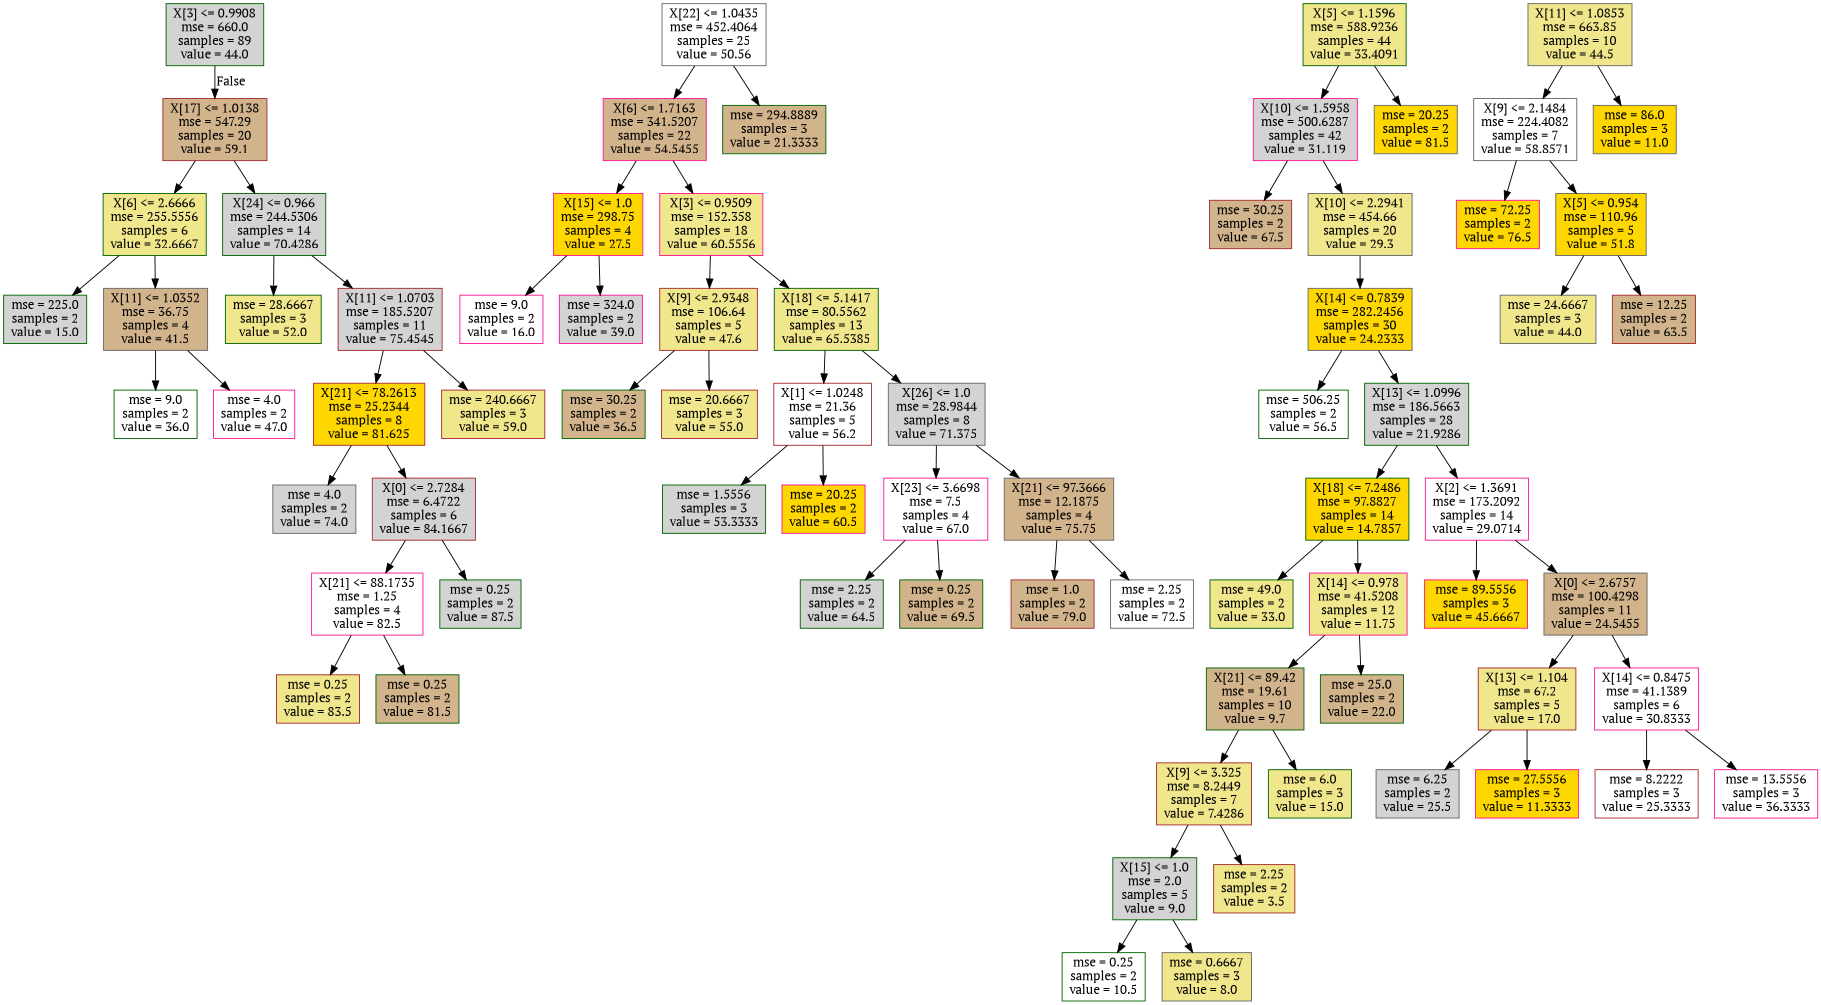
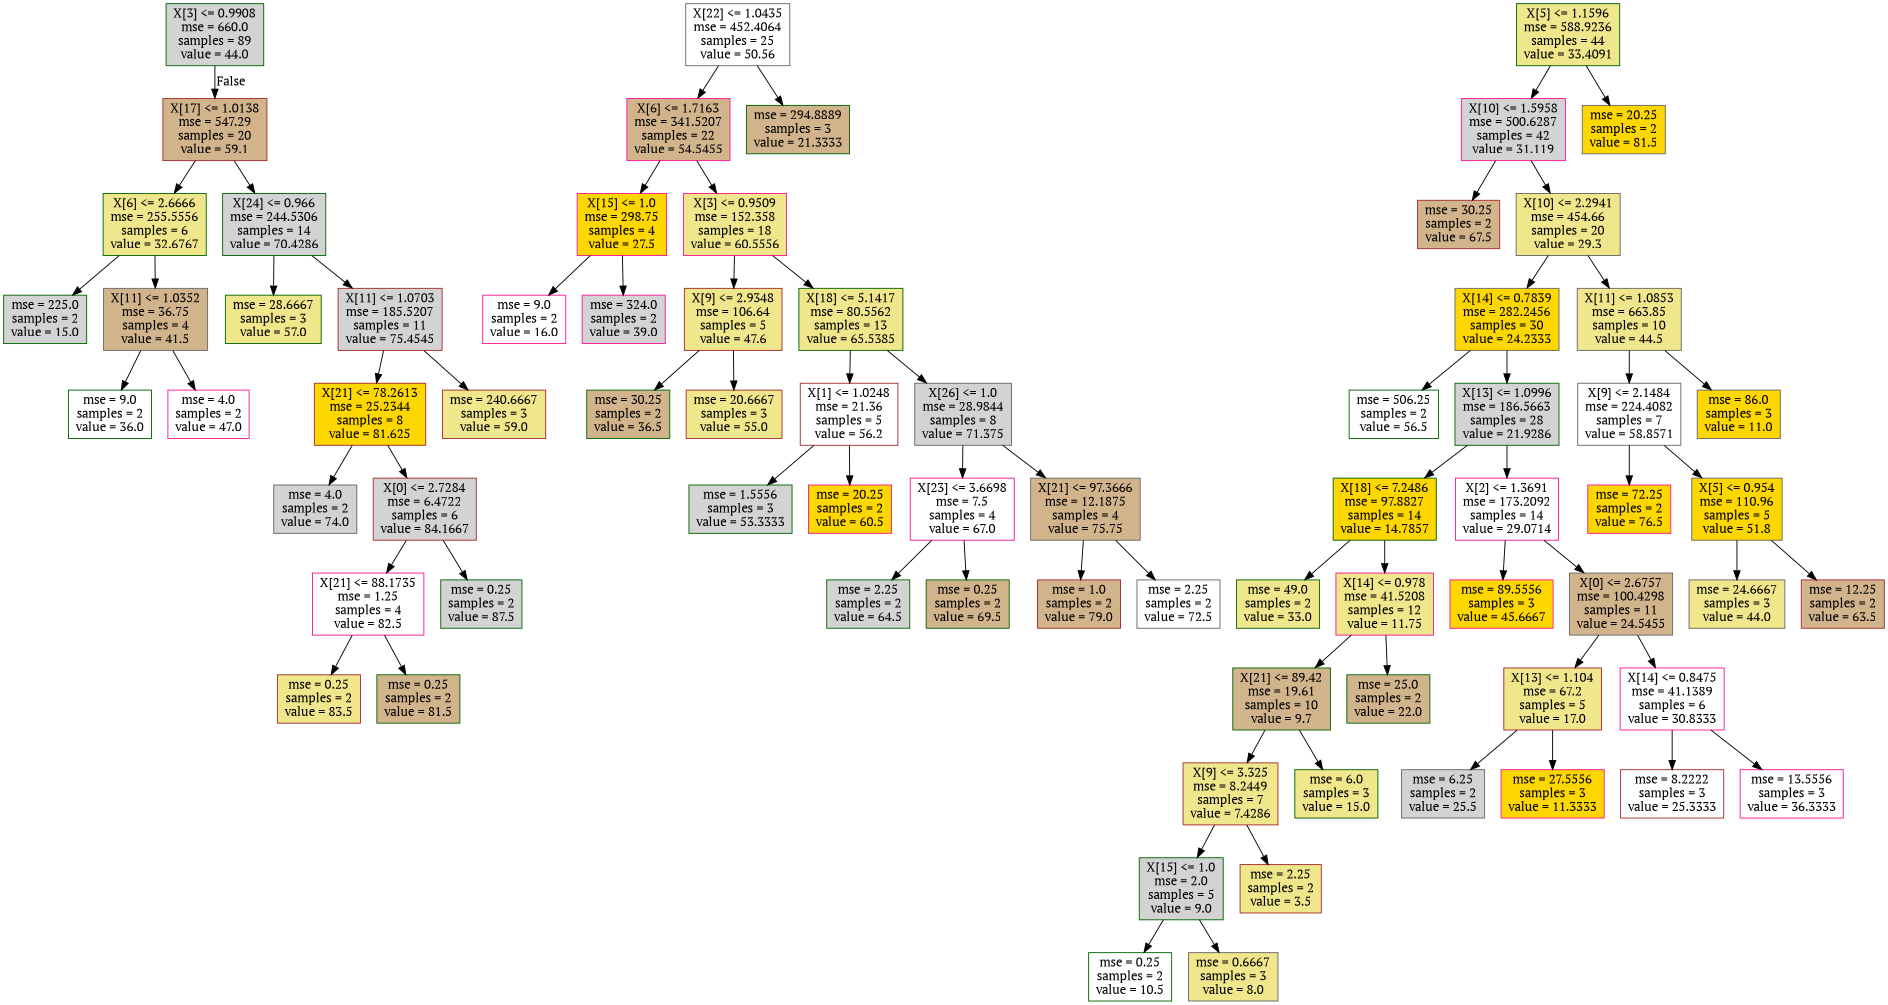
node "X[6] <= 2.6666 mse = 255.5556 samples = 6 value = 32.6667": label "X[6] <= 2.6666 mse = 255.5556 samples = 6 value = 32.6667" -> "X[6] <= 2.6666 mse = 255.5556 samples = 6 value = 32.6767"
edge "X[10] <= 2.2941 mse = 454.66 samples = 20 value = 29.3" -> "X[11] <= 1.0853 mse = 663.85 samples = 10 value = 44.5": added
node "mse = 28.6667 samples = 3 value = 52.0": label "mse = 28.6667 samples = 3 value = 52.0" -> "mse = 28.6667 samples = 3 value = 57.0"
